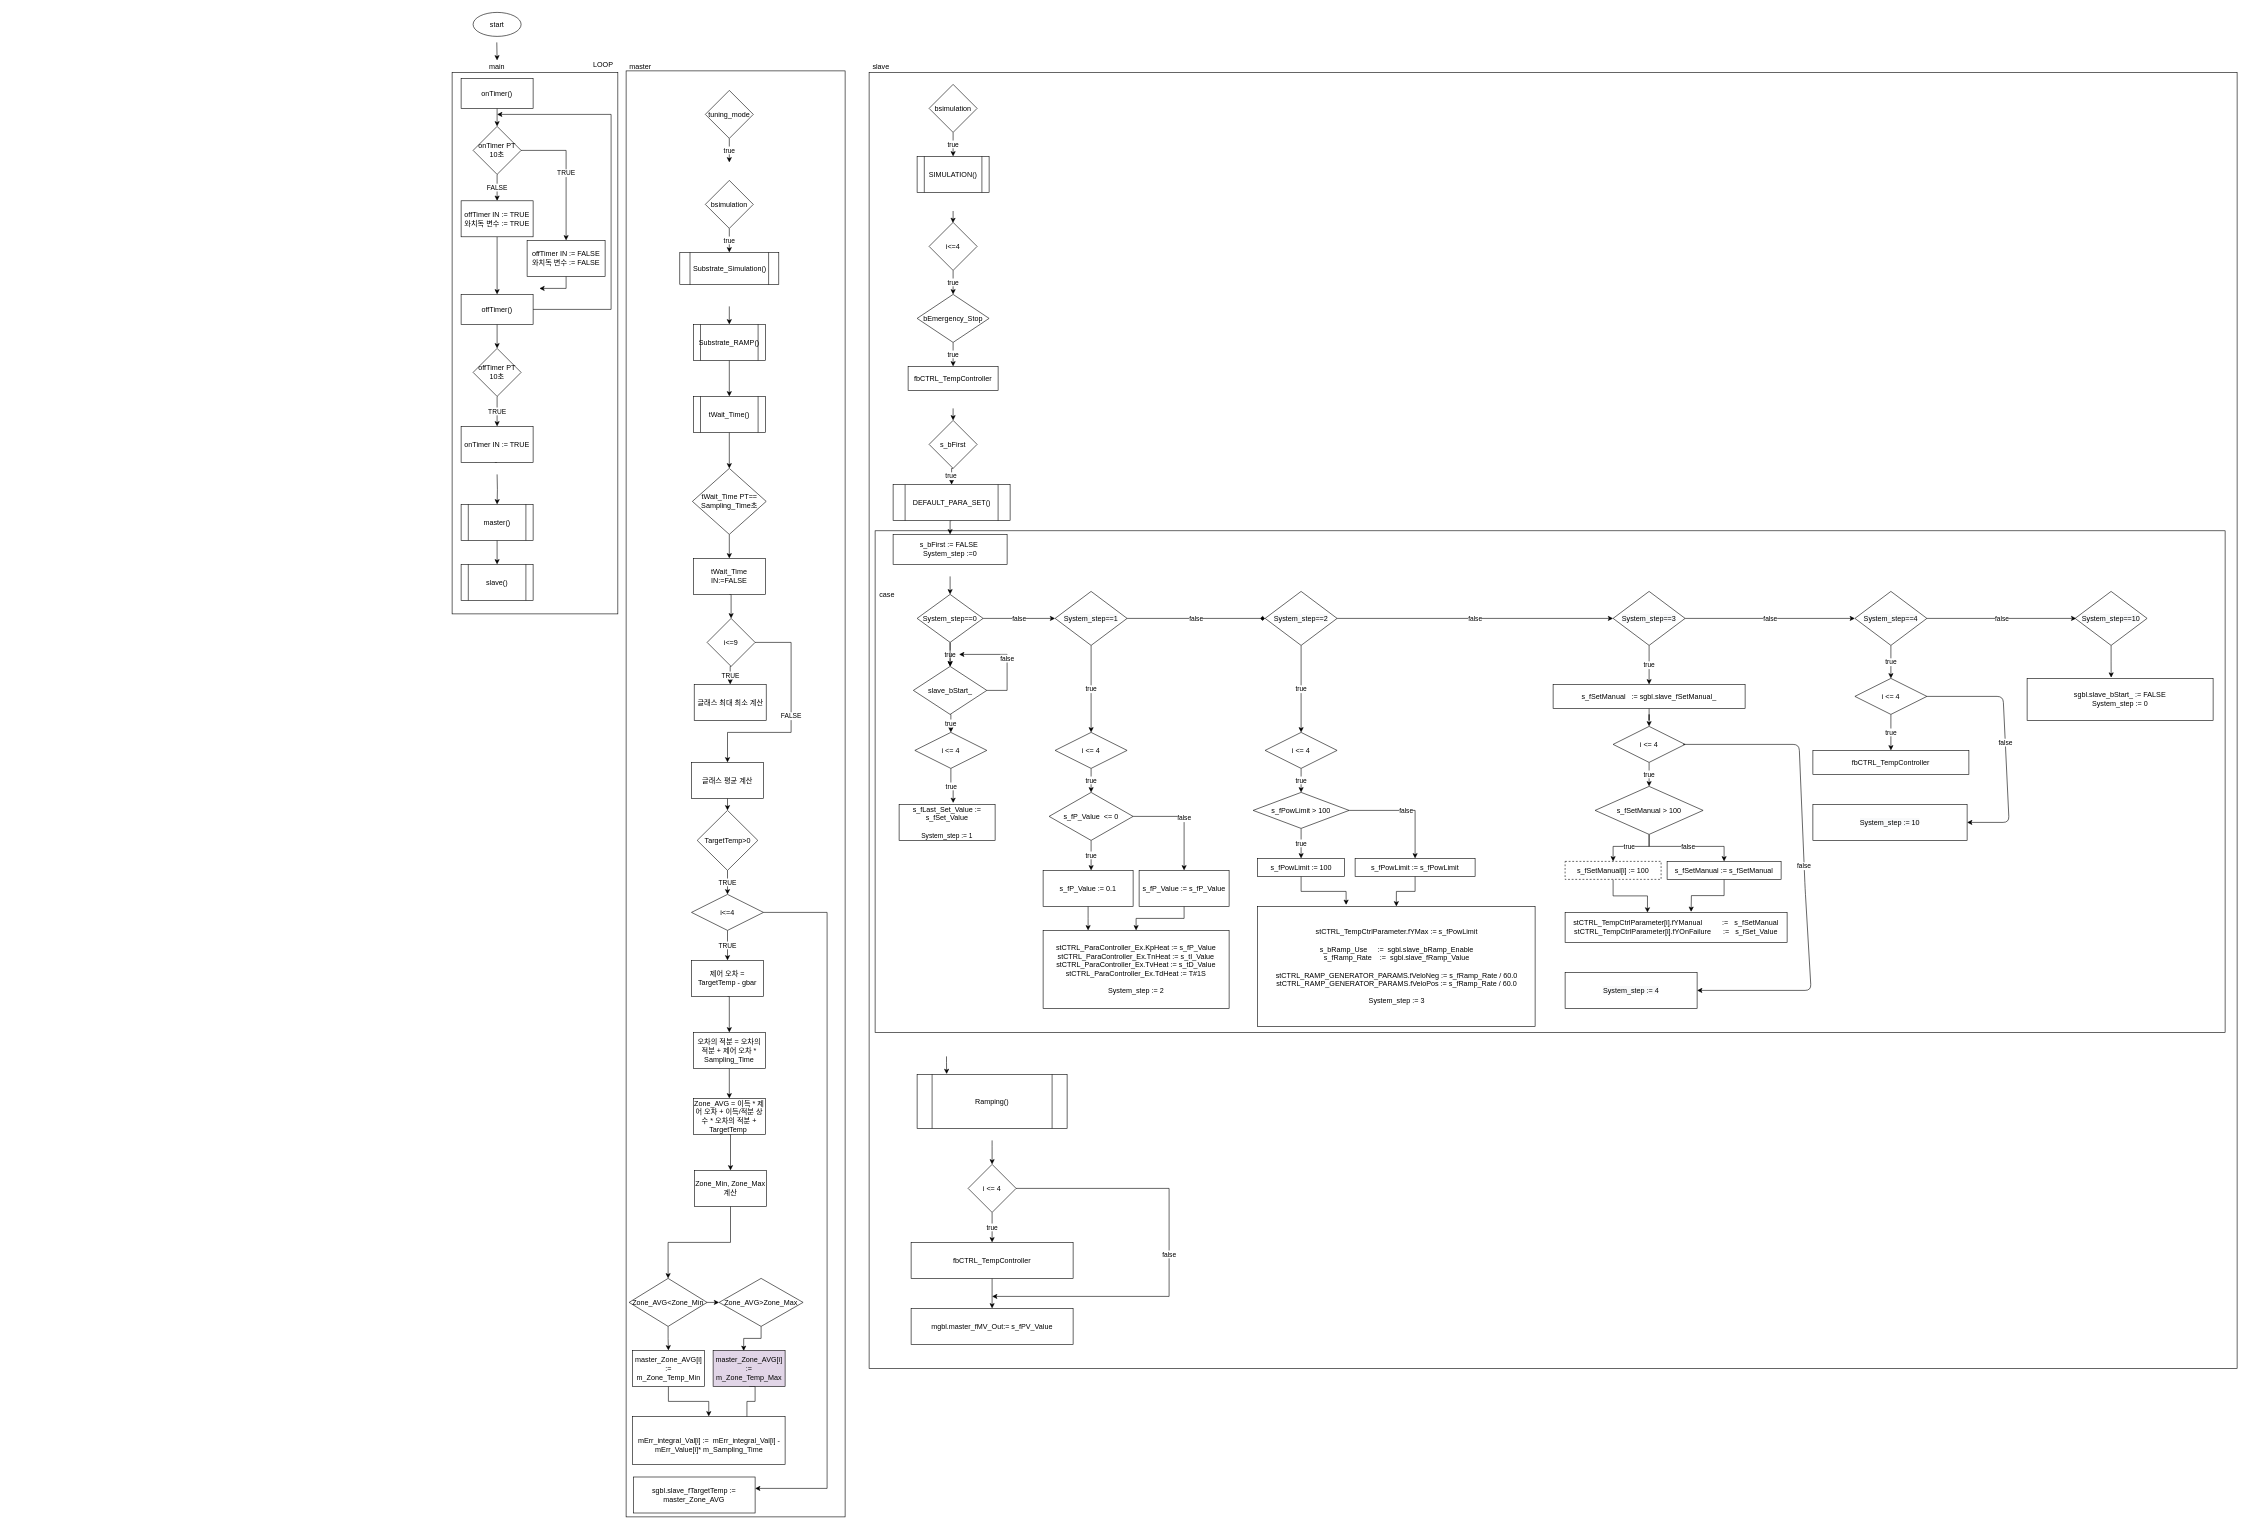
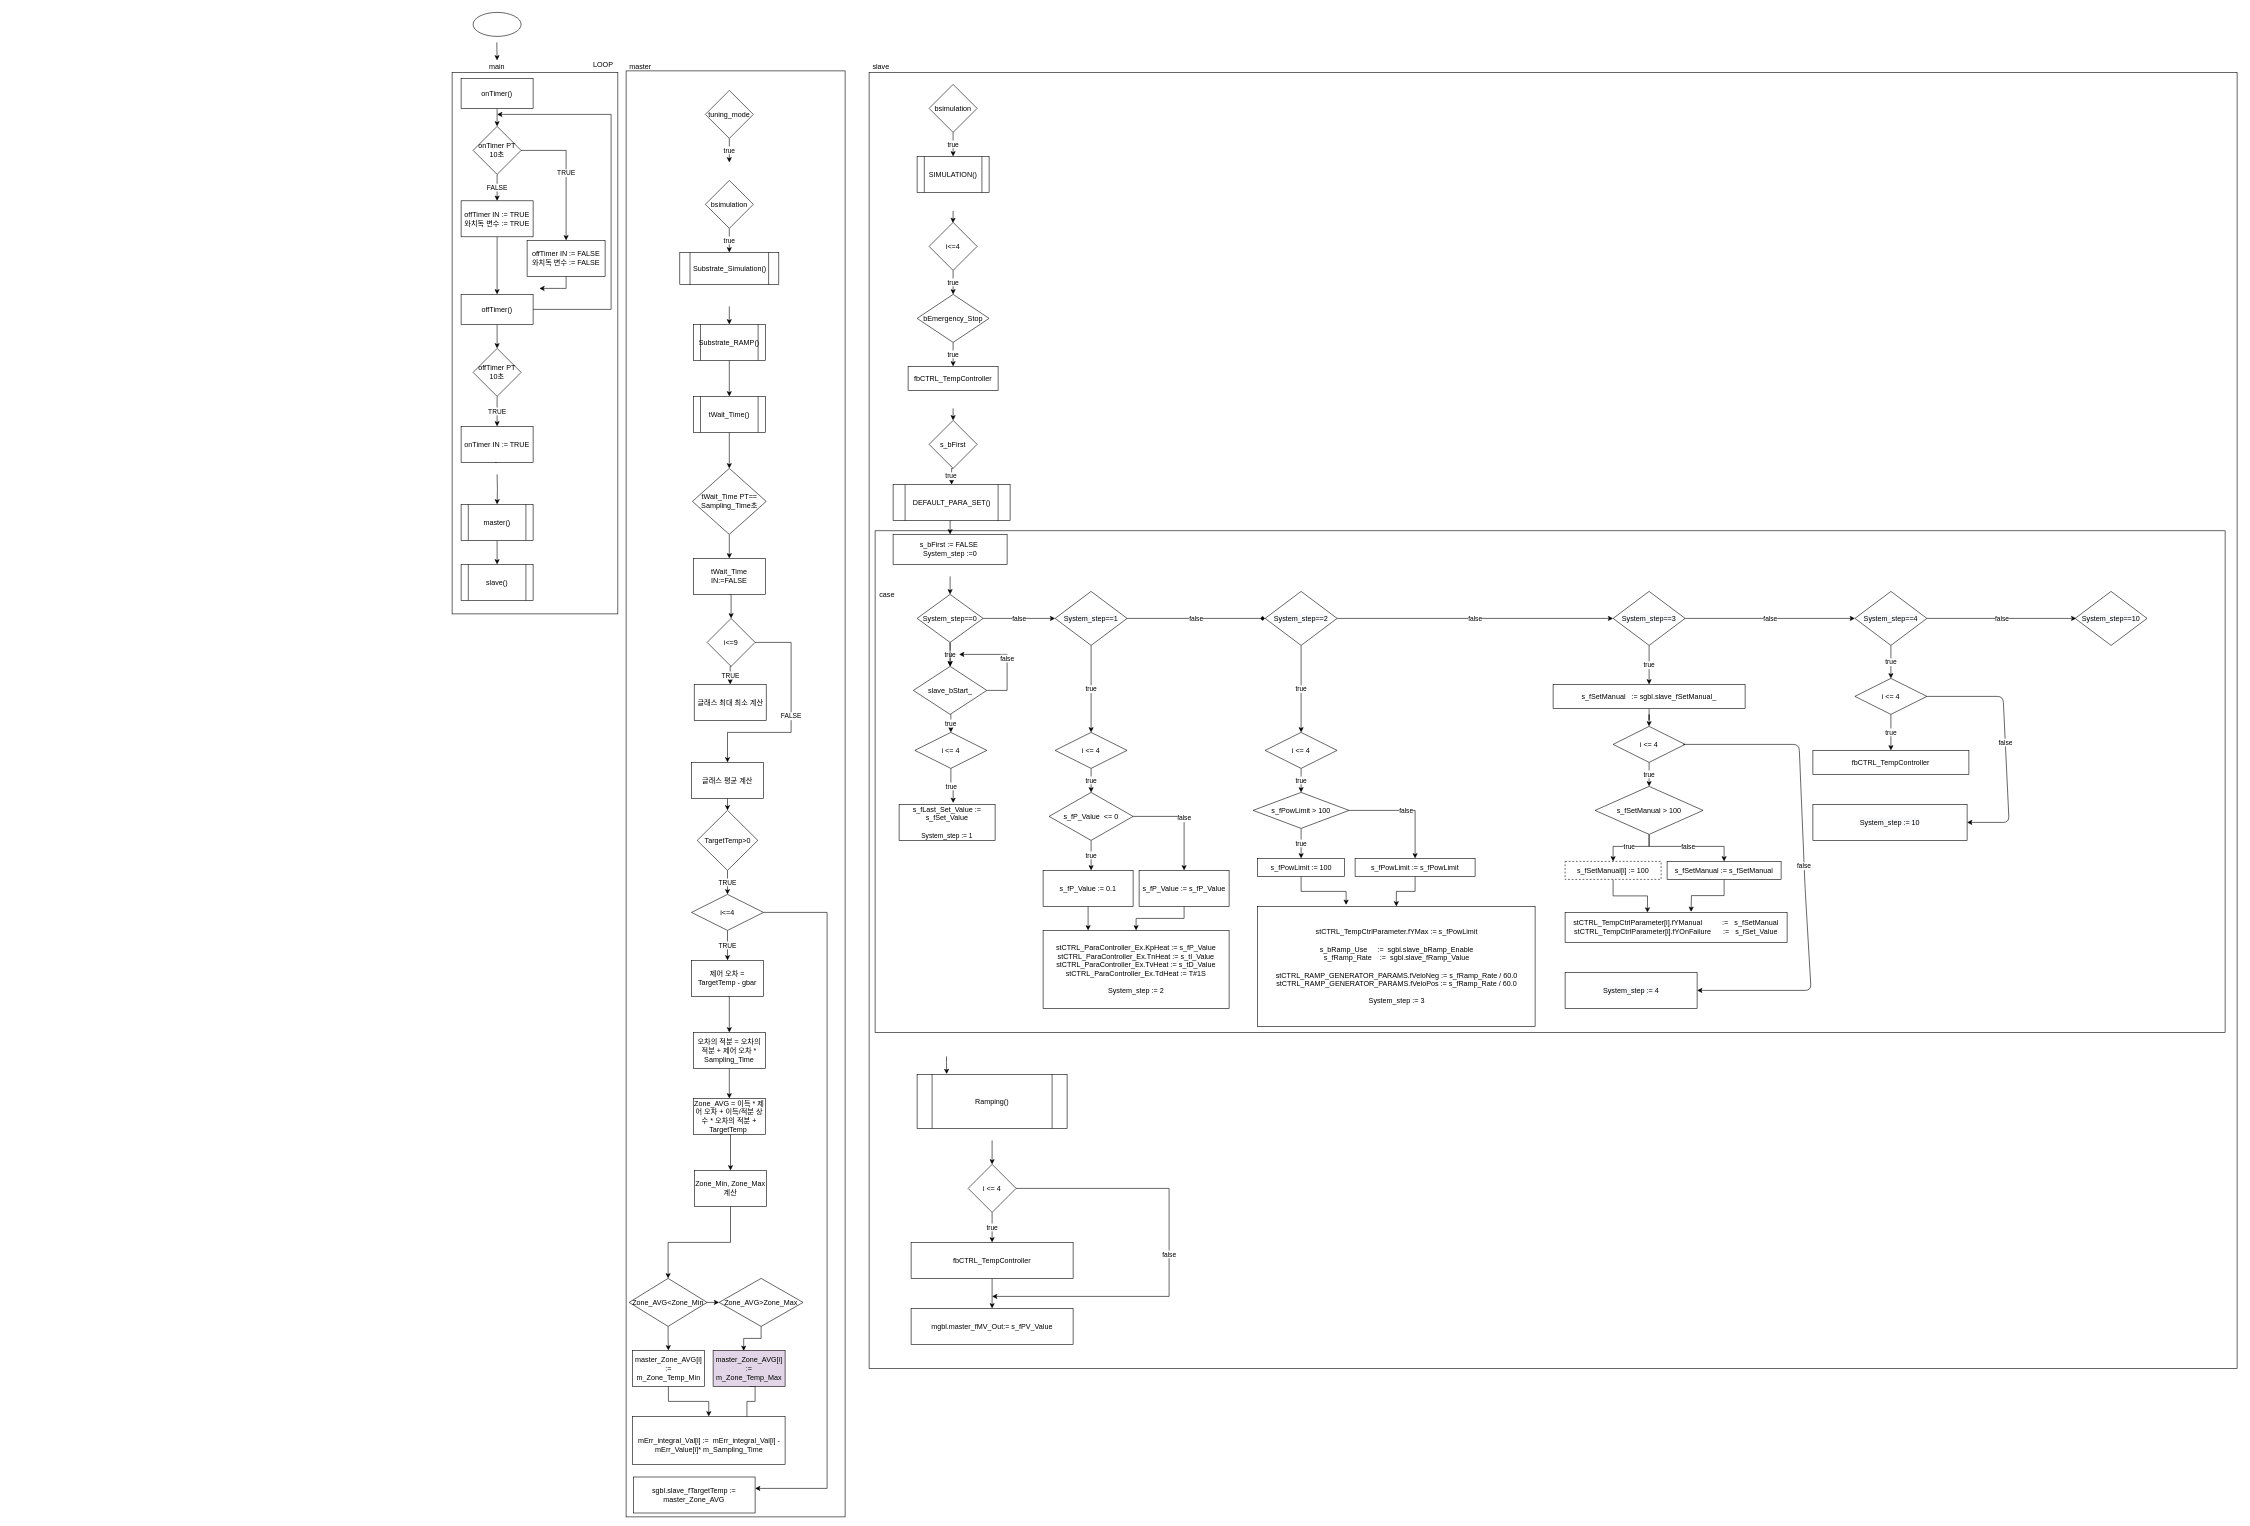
node "start": removed
edge "System_step==10" -> "sgbl.slave_bStart_ := FALSE System_step := 0": removed
node "sgbl.slave_bStart_ := FALSE System_step := 0": removed
